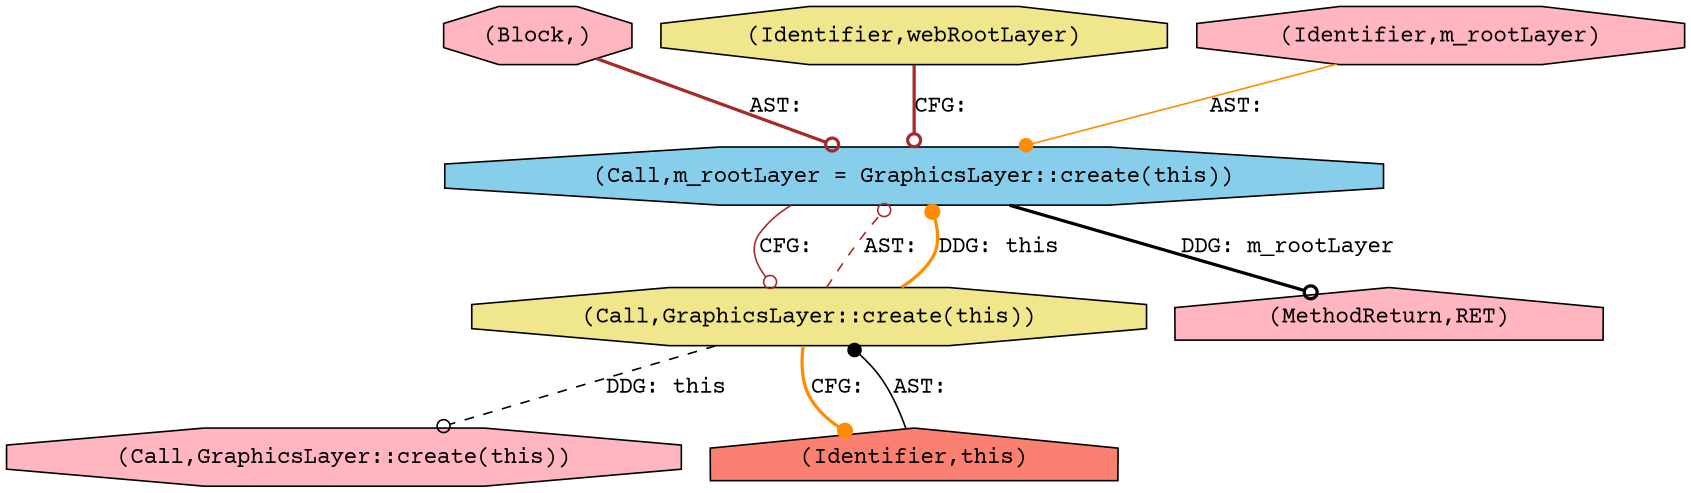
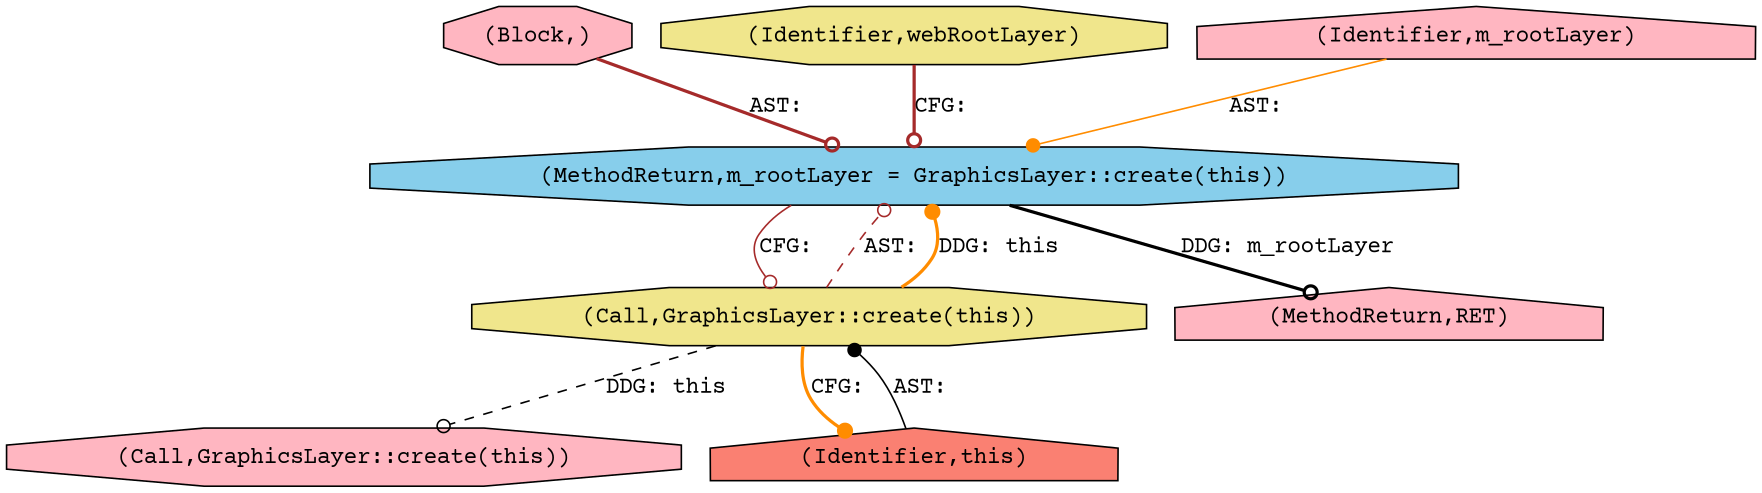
node "(Identifier,m_rootLayer)": shape octagon -> house
node "(Call,m_rootLayer = GraphicsLayer::create(this))": label "(Call,m_rootLayer = GraphicsLayer::create(this))" -> "(MethodReturn,m_rootLayer = GraphicsLayer::create(this))"
